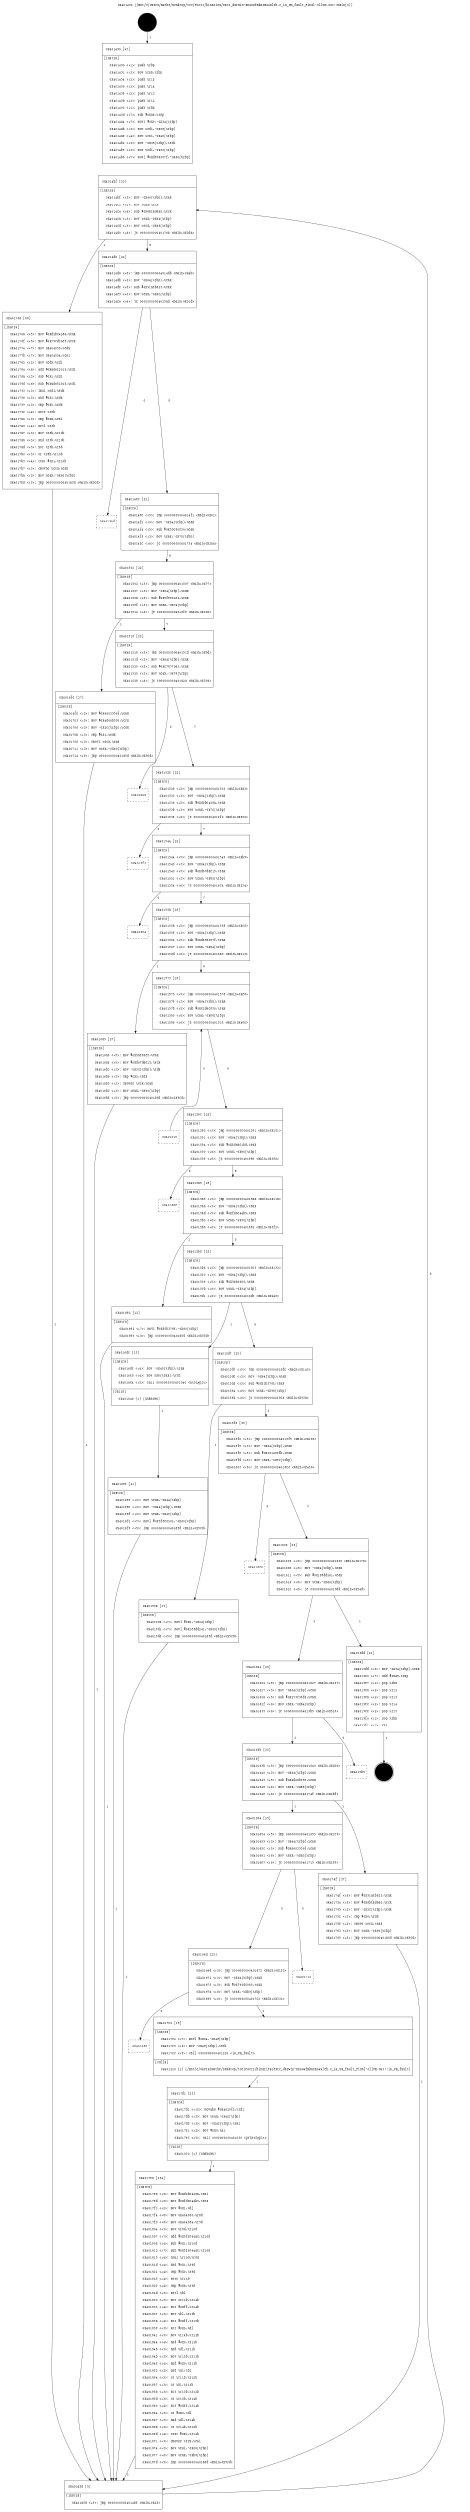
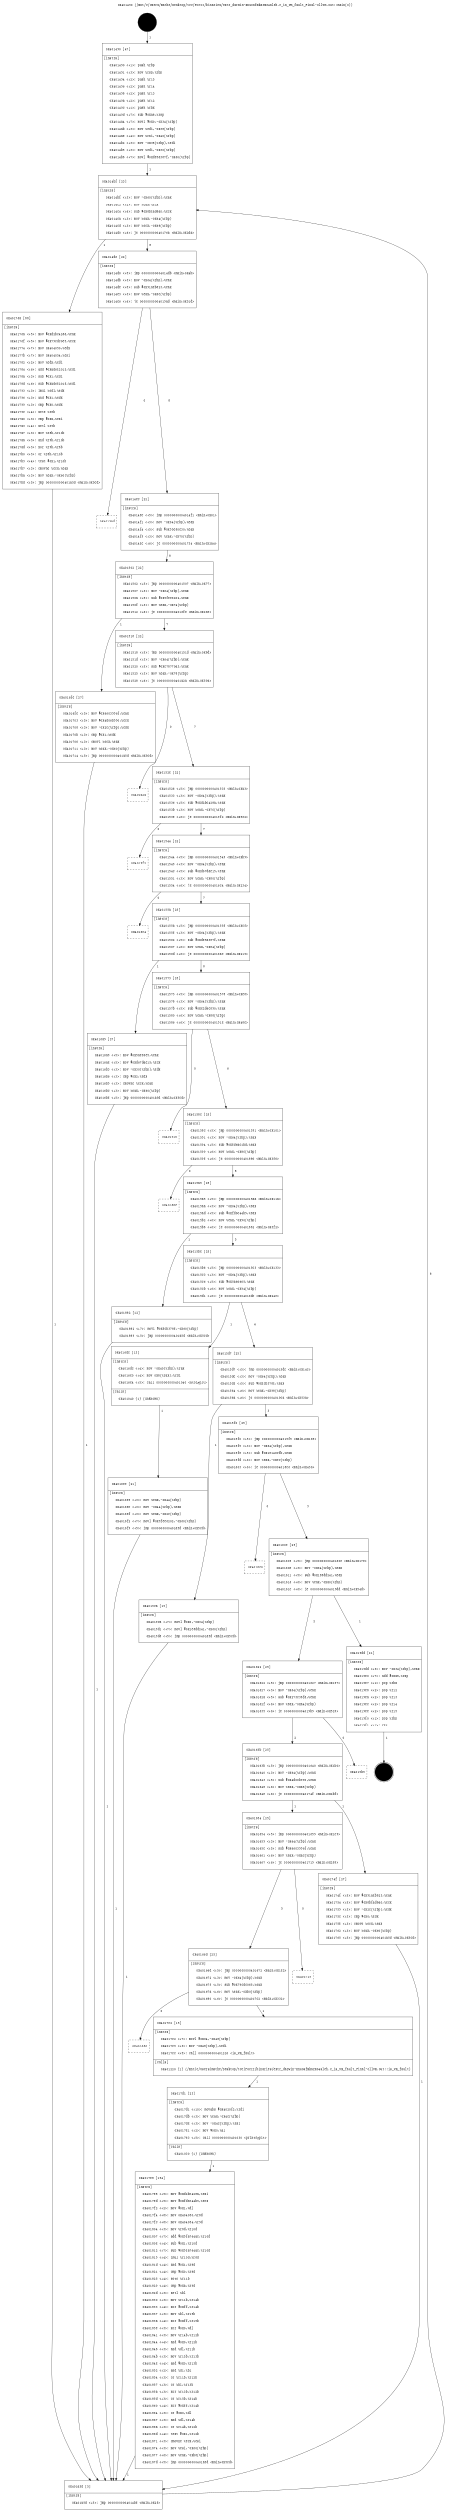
edge "0x401490 [47]" -> "0x4014bf [23]": added, label "1"
edge "0x40191e" -> "0x401573 [25]": reversed
